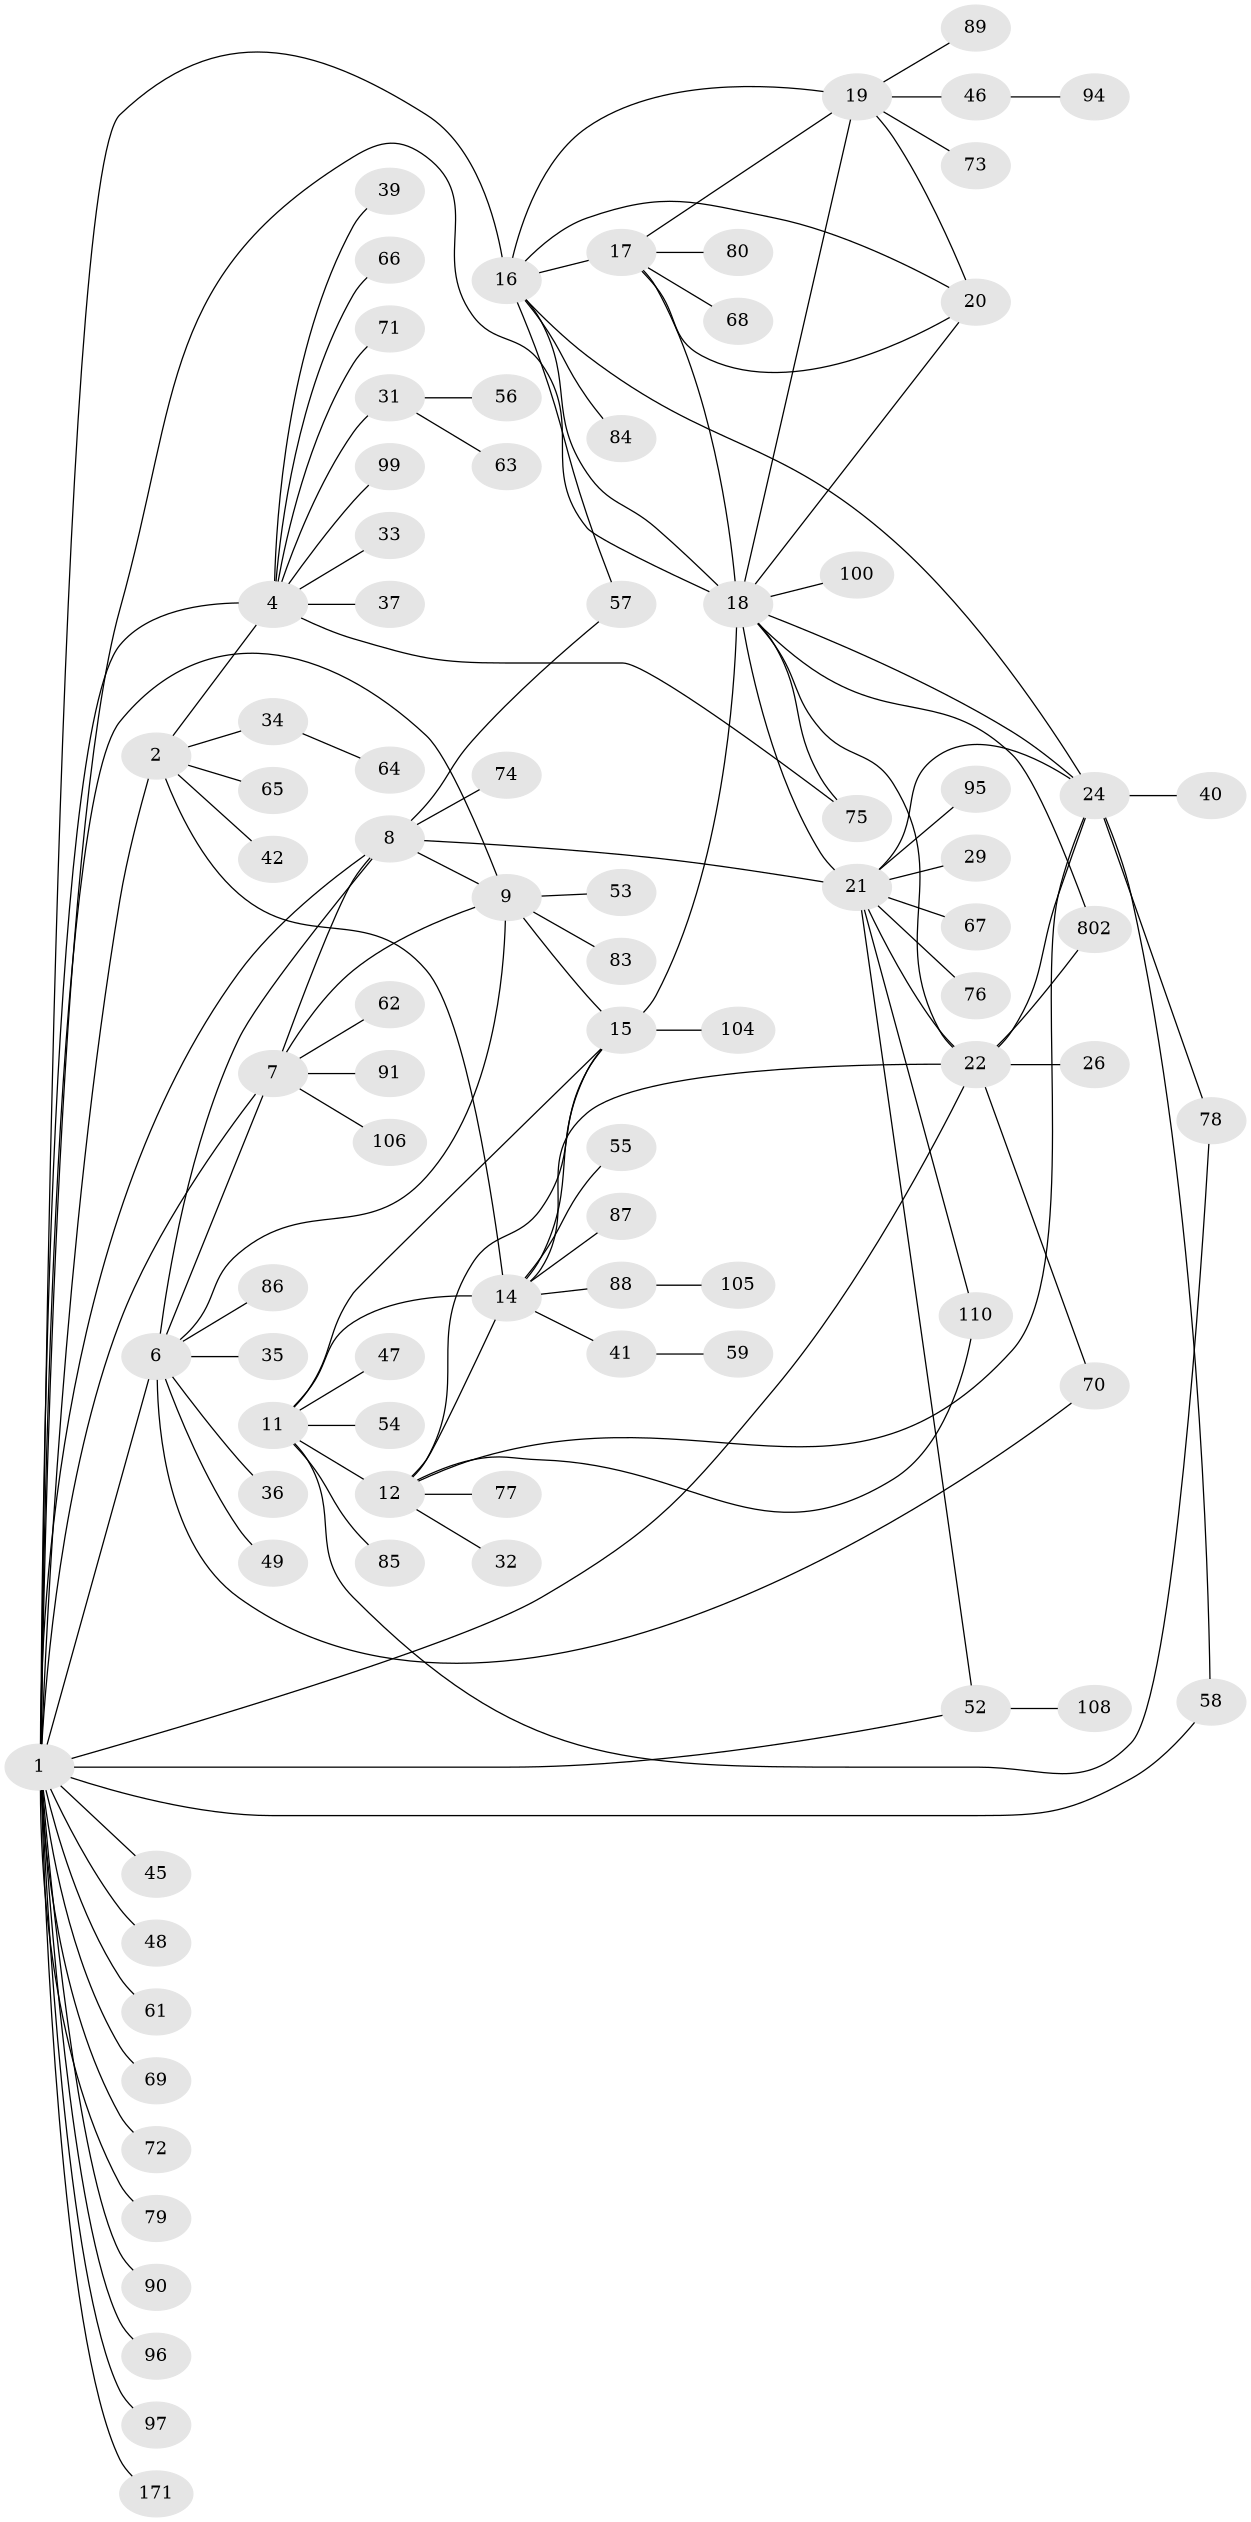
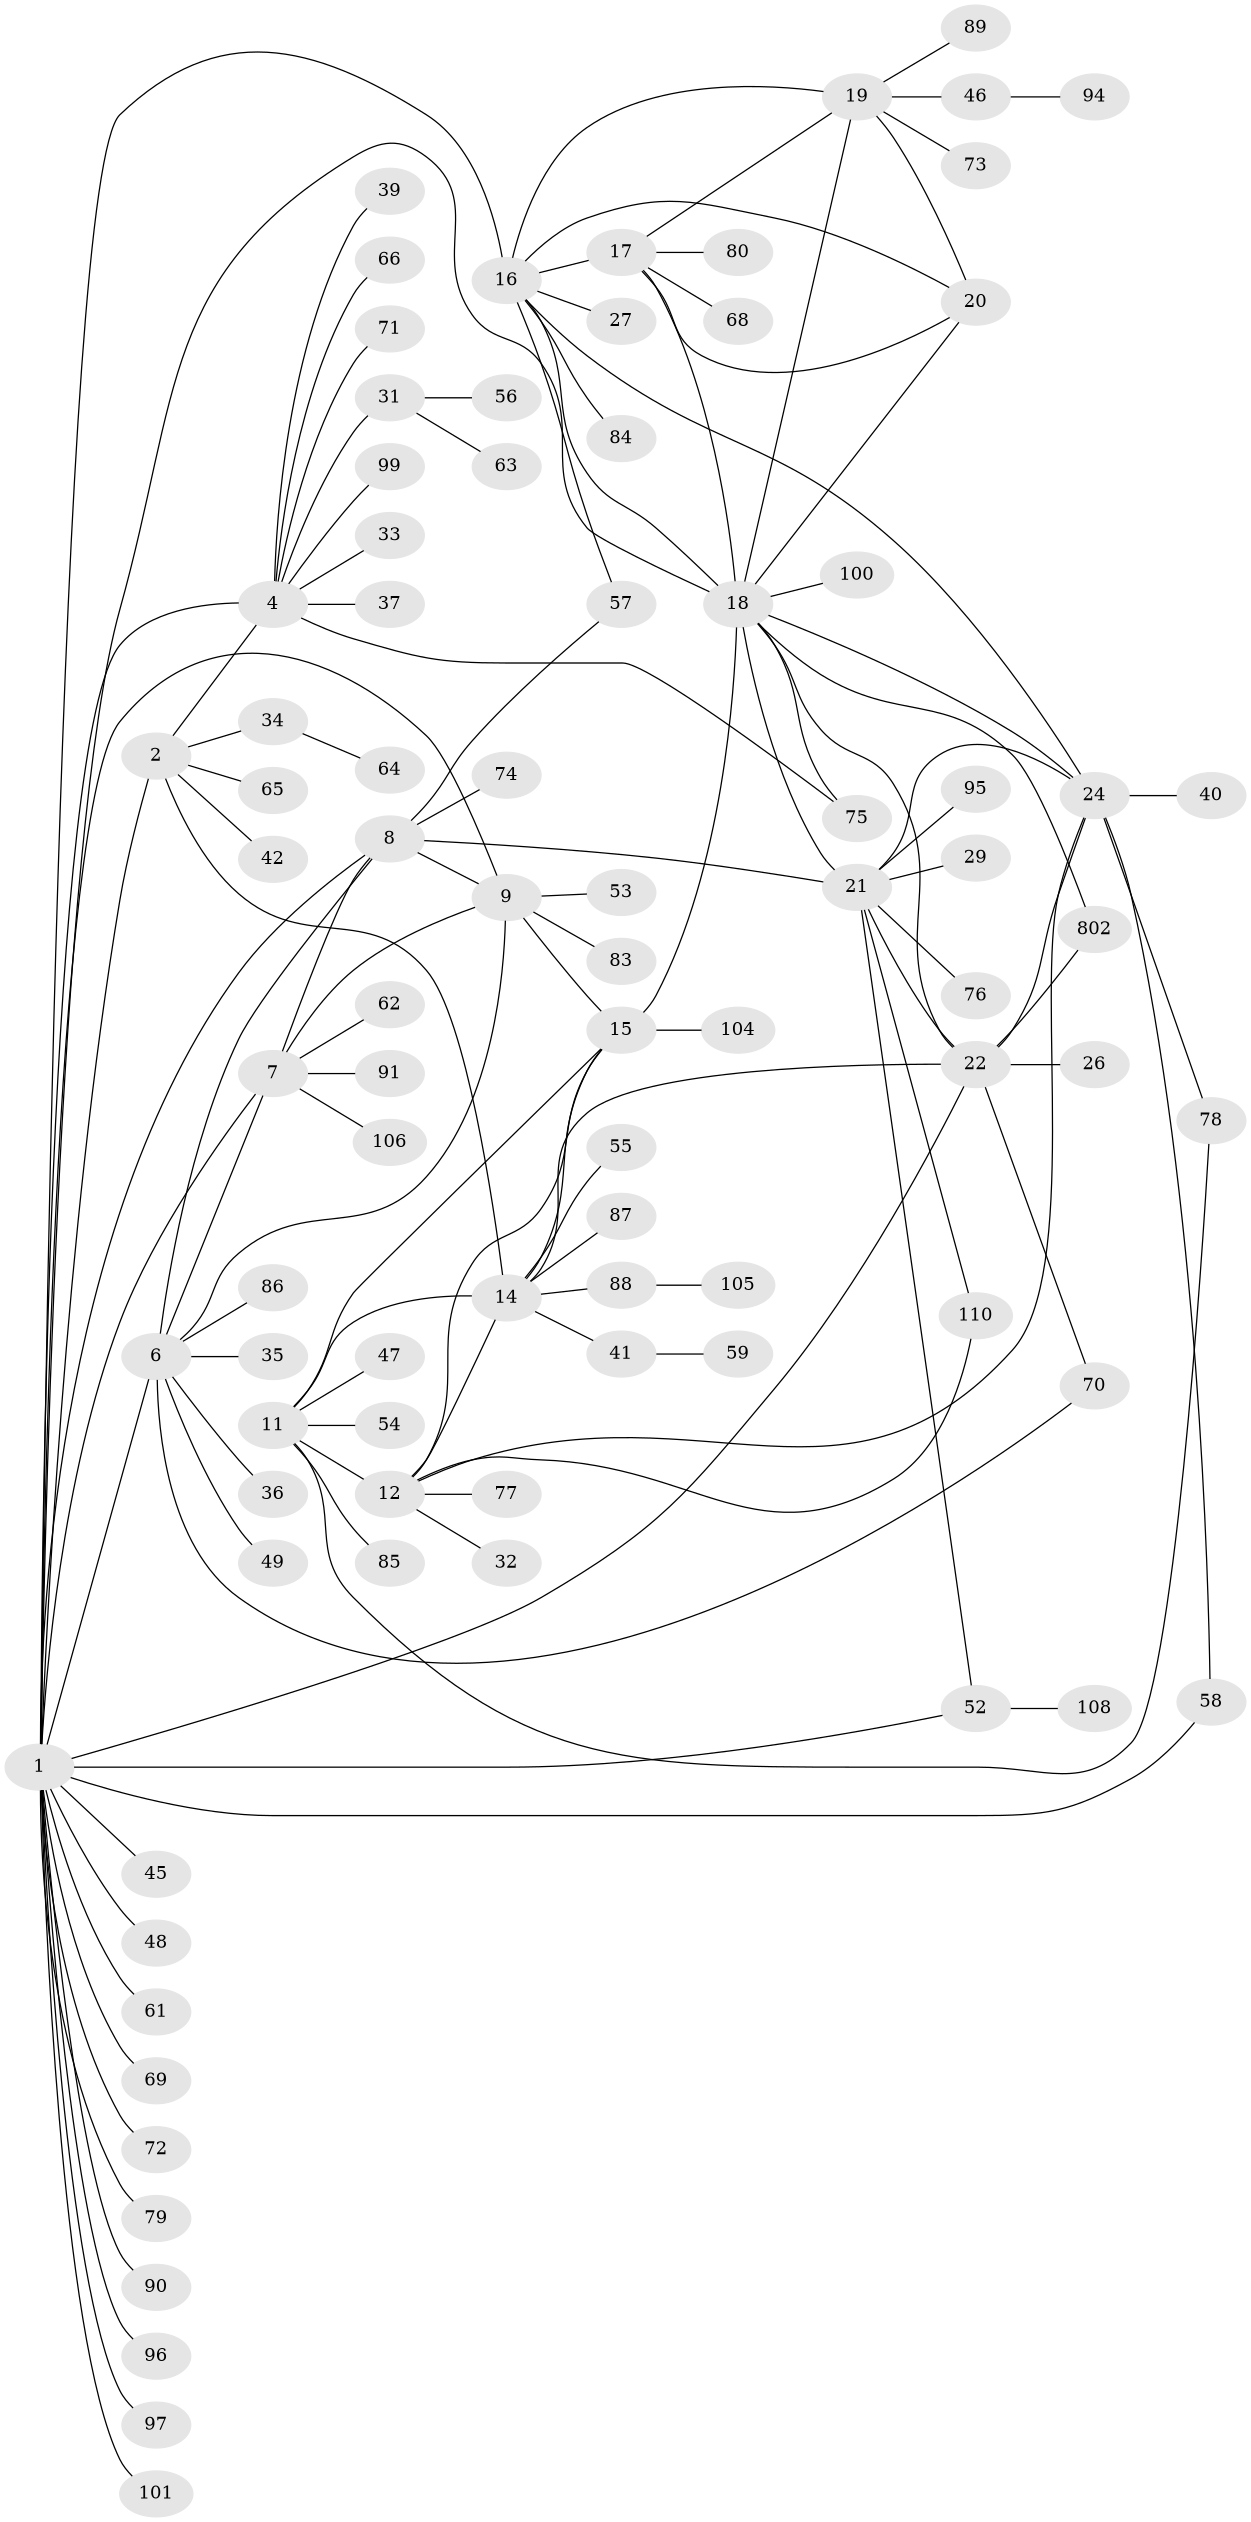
node "27": added
node "67": removed
node "171": label "171" -> "101"
